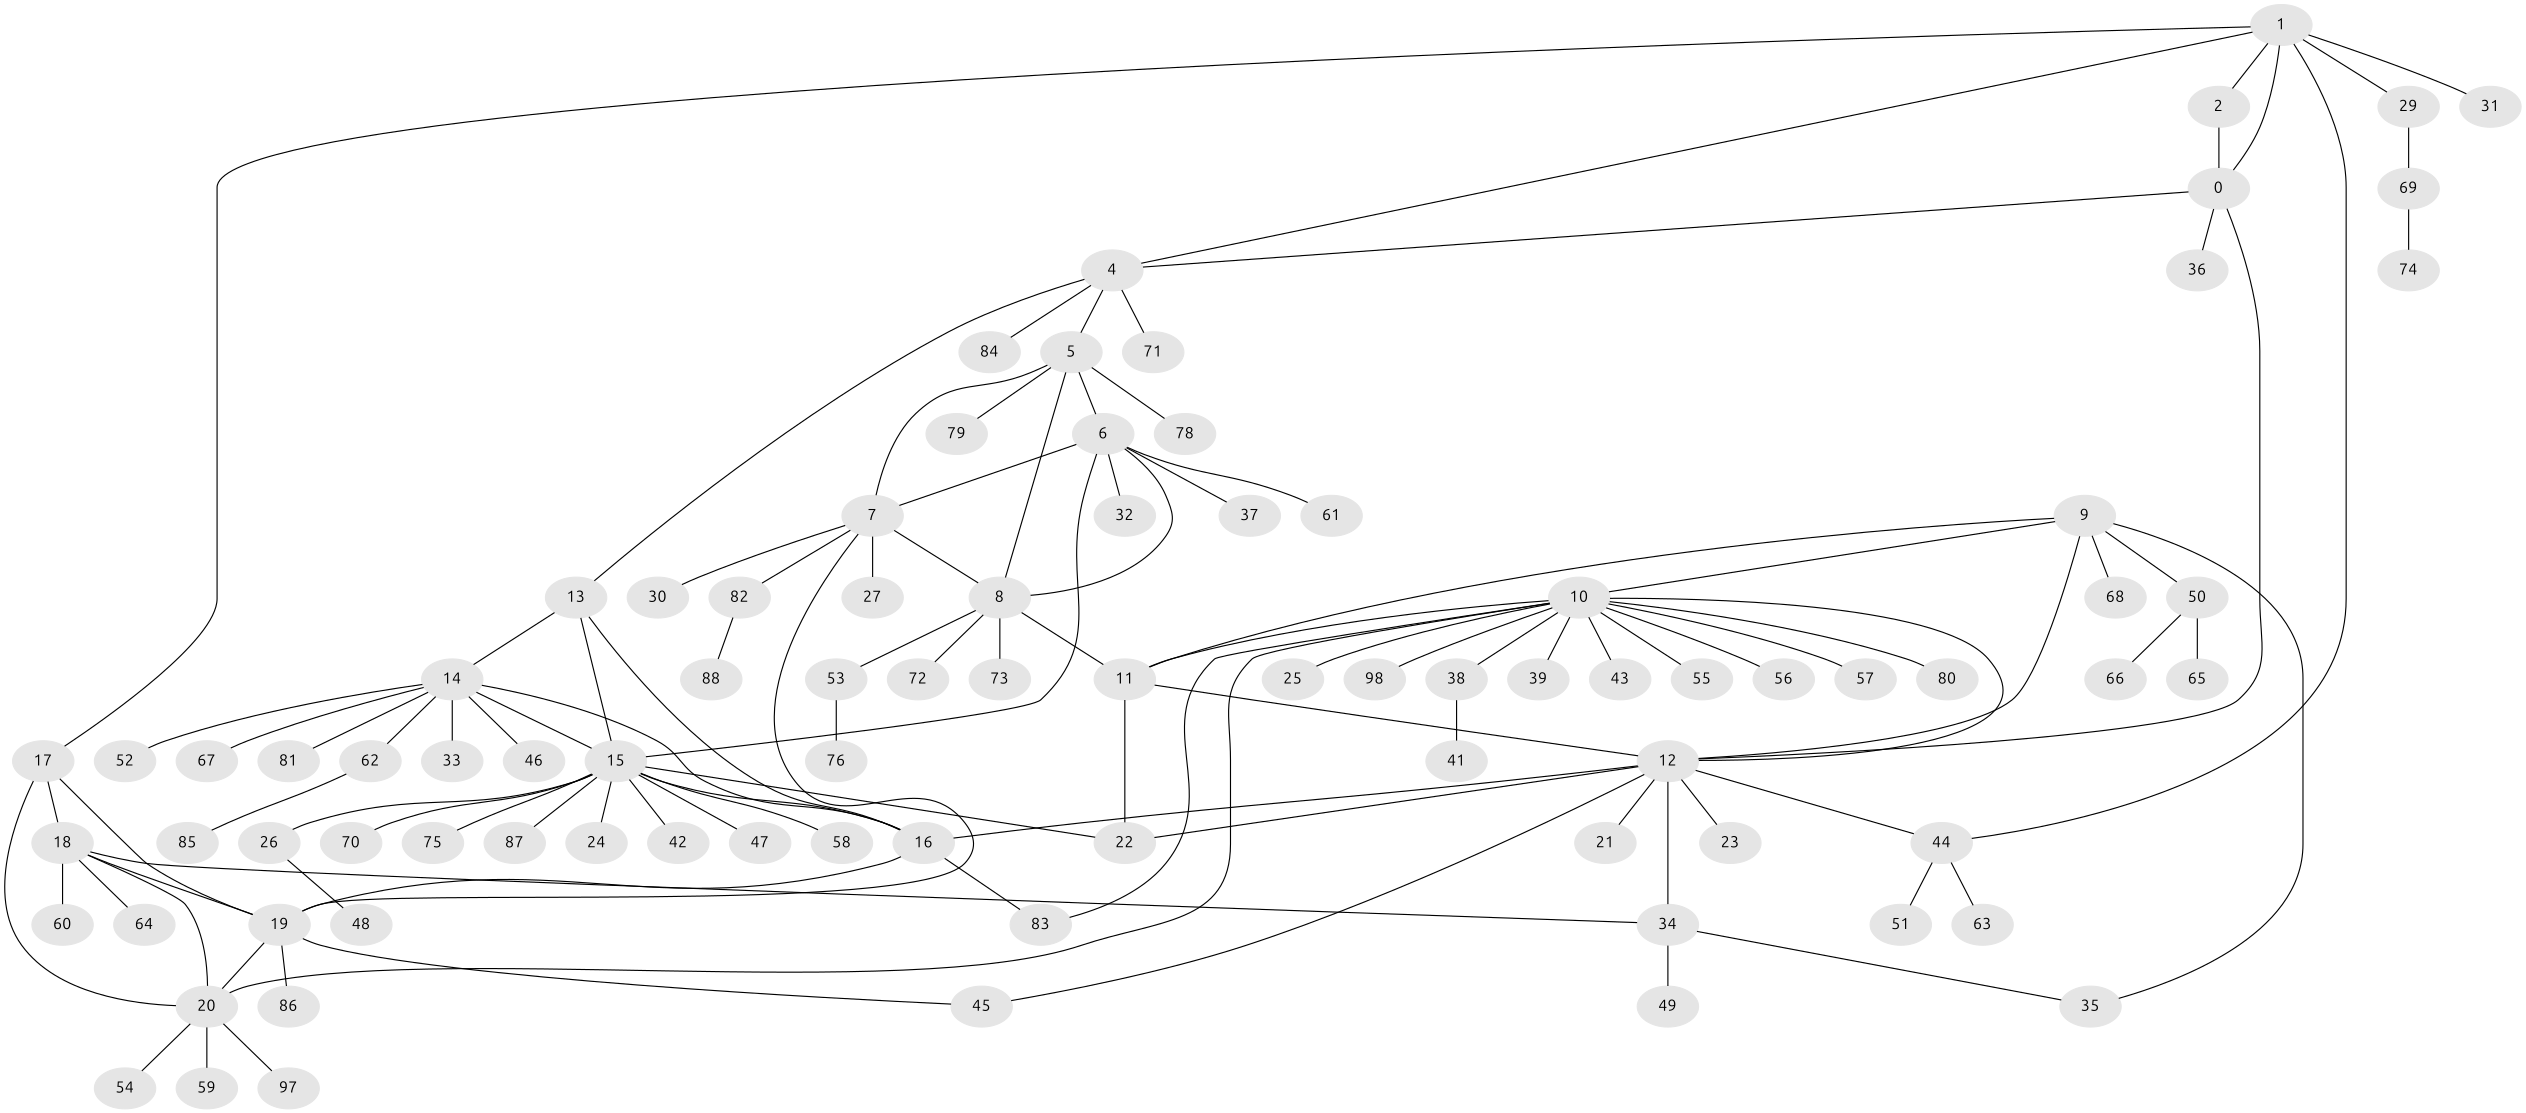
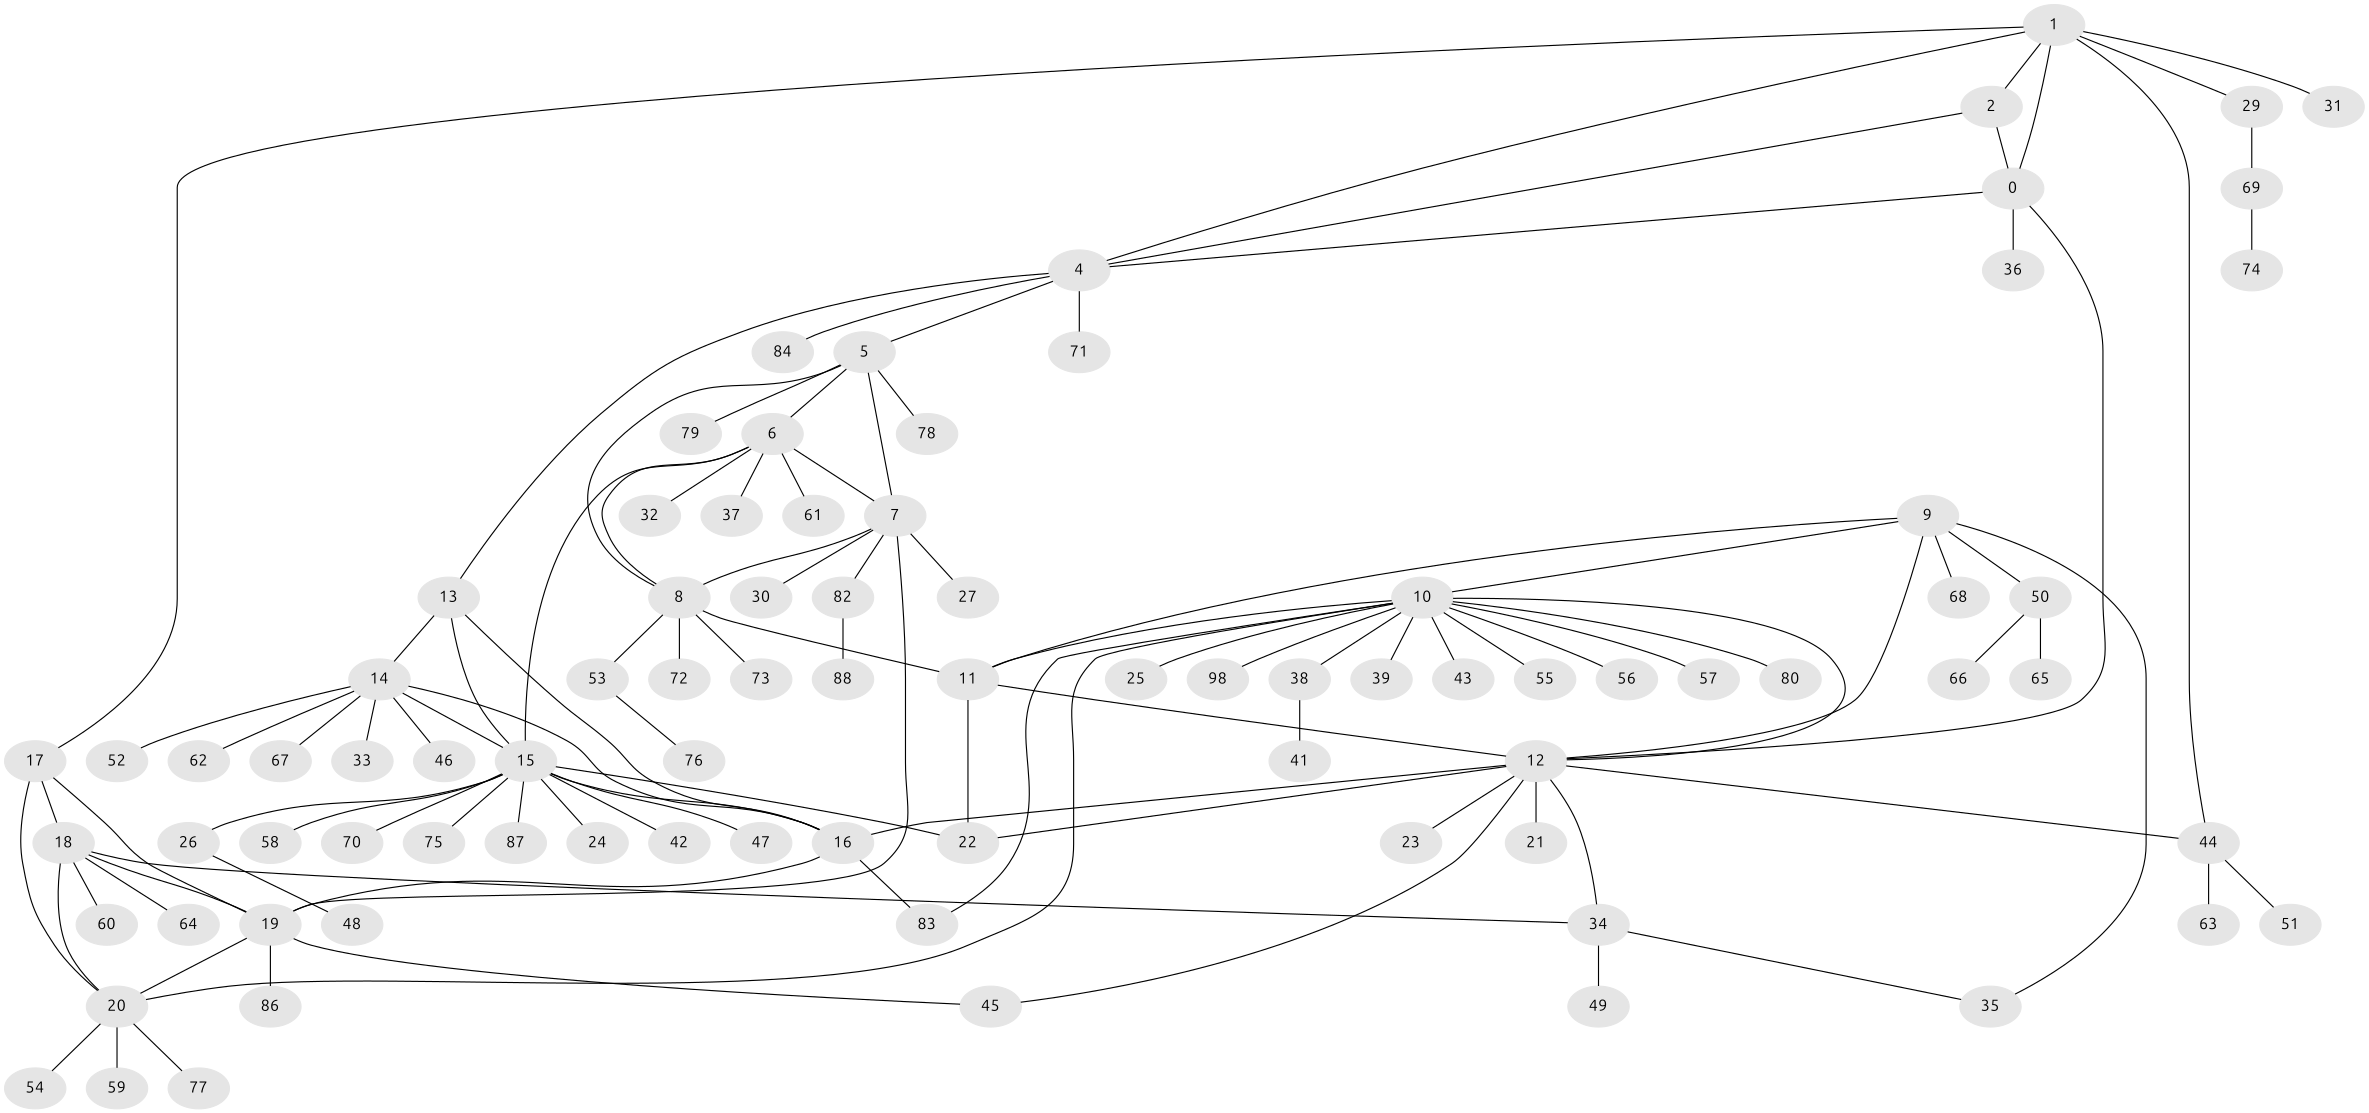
edge "2" -- "4": added
node "81": removed
node "85": removed
node "97": label "97" -> "77"
